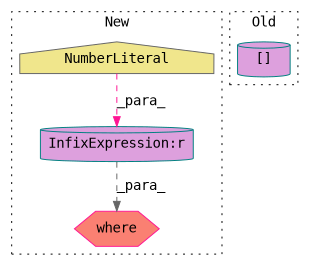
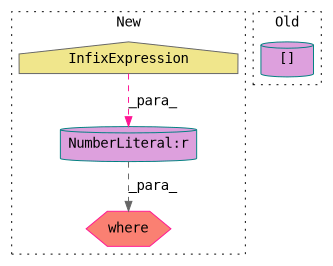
node "NumberLiteral": label "NumberLiteral" -> "InfixExpression"
node "InfixExpression:r": label "InfixExpression:r" -> "NumberLiteral:r"
